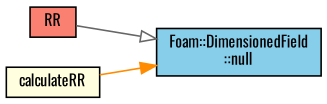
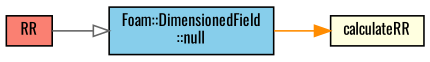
edge "calculateRR" -> "Foam::DimensionedField ::null": reversed
